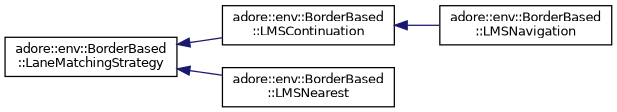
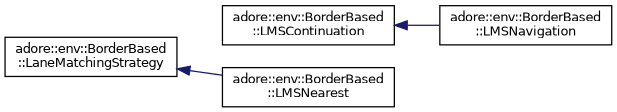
edge "adore::env::BorderBased ::LMSContinuation" -> "adore::env::BorderBased ::LaneMatchingStrategy": removed
